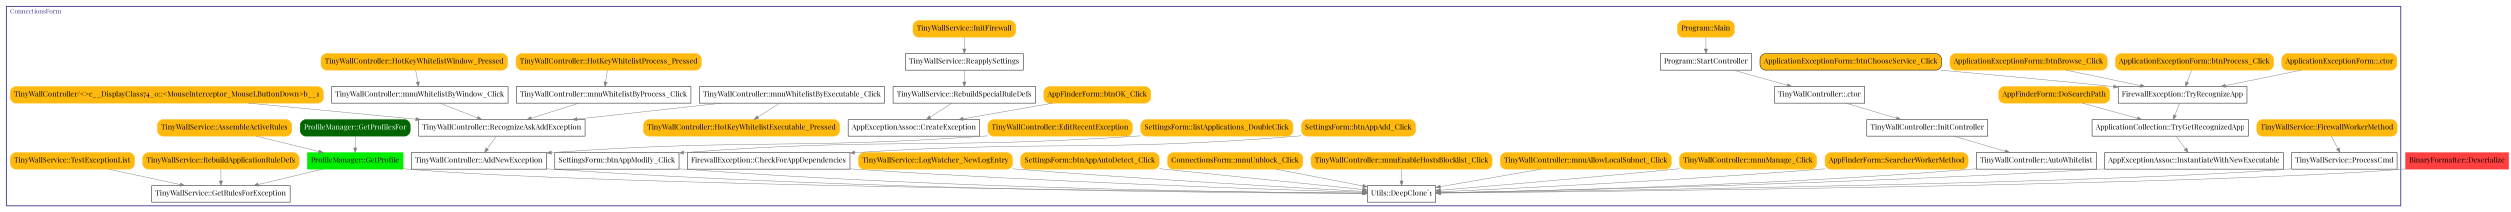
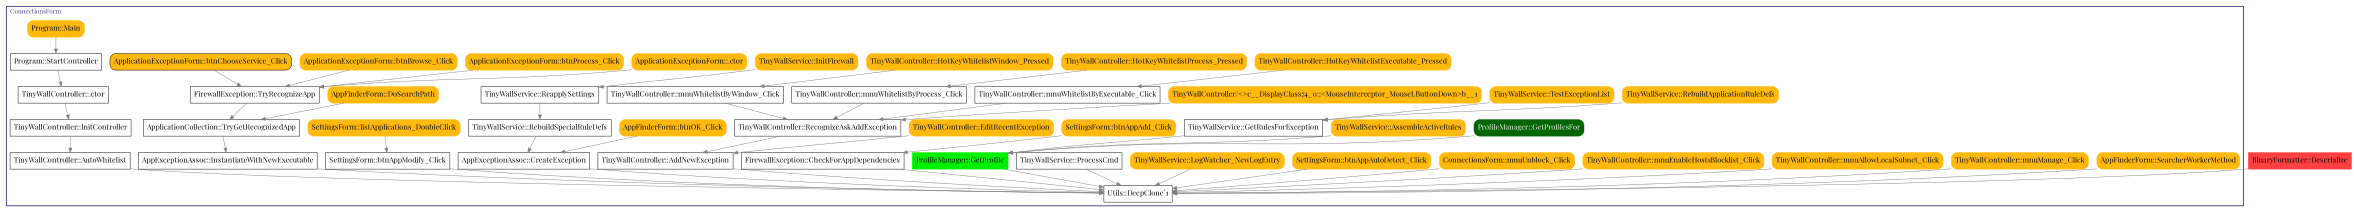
edge "TinyWallController::mnuWhitelistByExecutable_Click" -> "TinyWallController::HotKeyWhitelistExecutable_Pressed": reversed
node "TinyWallService::FirewallWorkerMethod": removed
edge "ProfileManager::GetProfile" -> "TinyWallService::GetRulesForException": reversed
edge "AppExceptionAssoc::CreateException" -> "Utils::DeepClone`1": added
